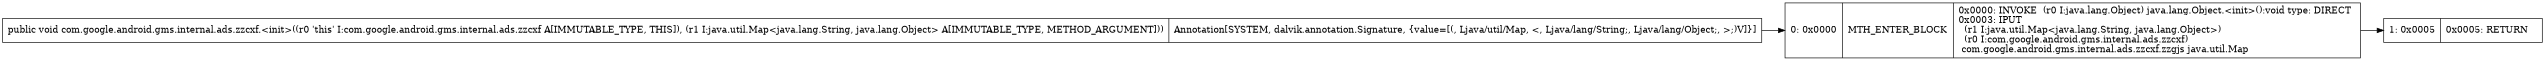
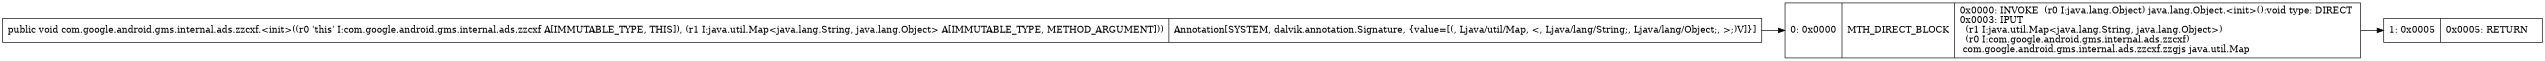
node "0: 0x0000": text "MTH_ENTER_BLOCK" -> "MTH_DIRECT_BLOCK"
